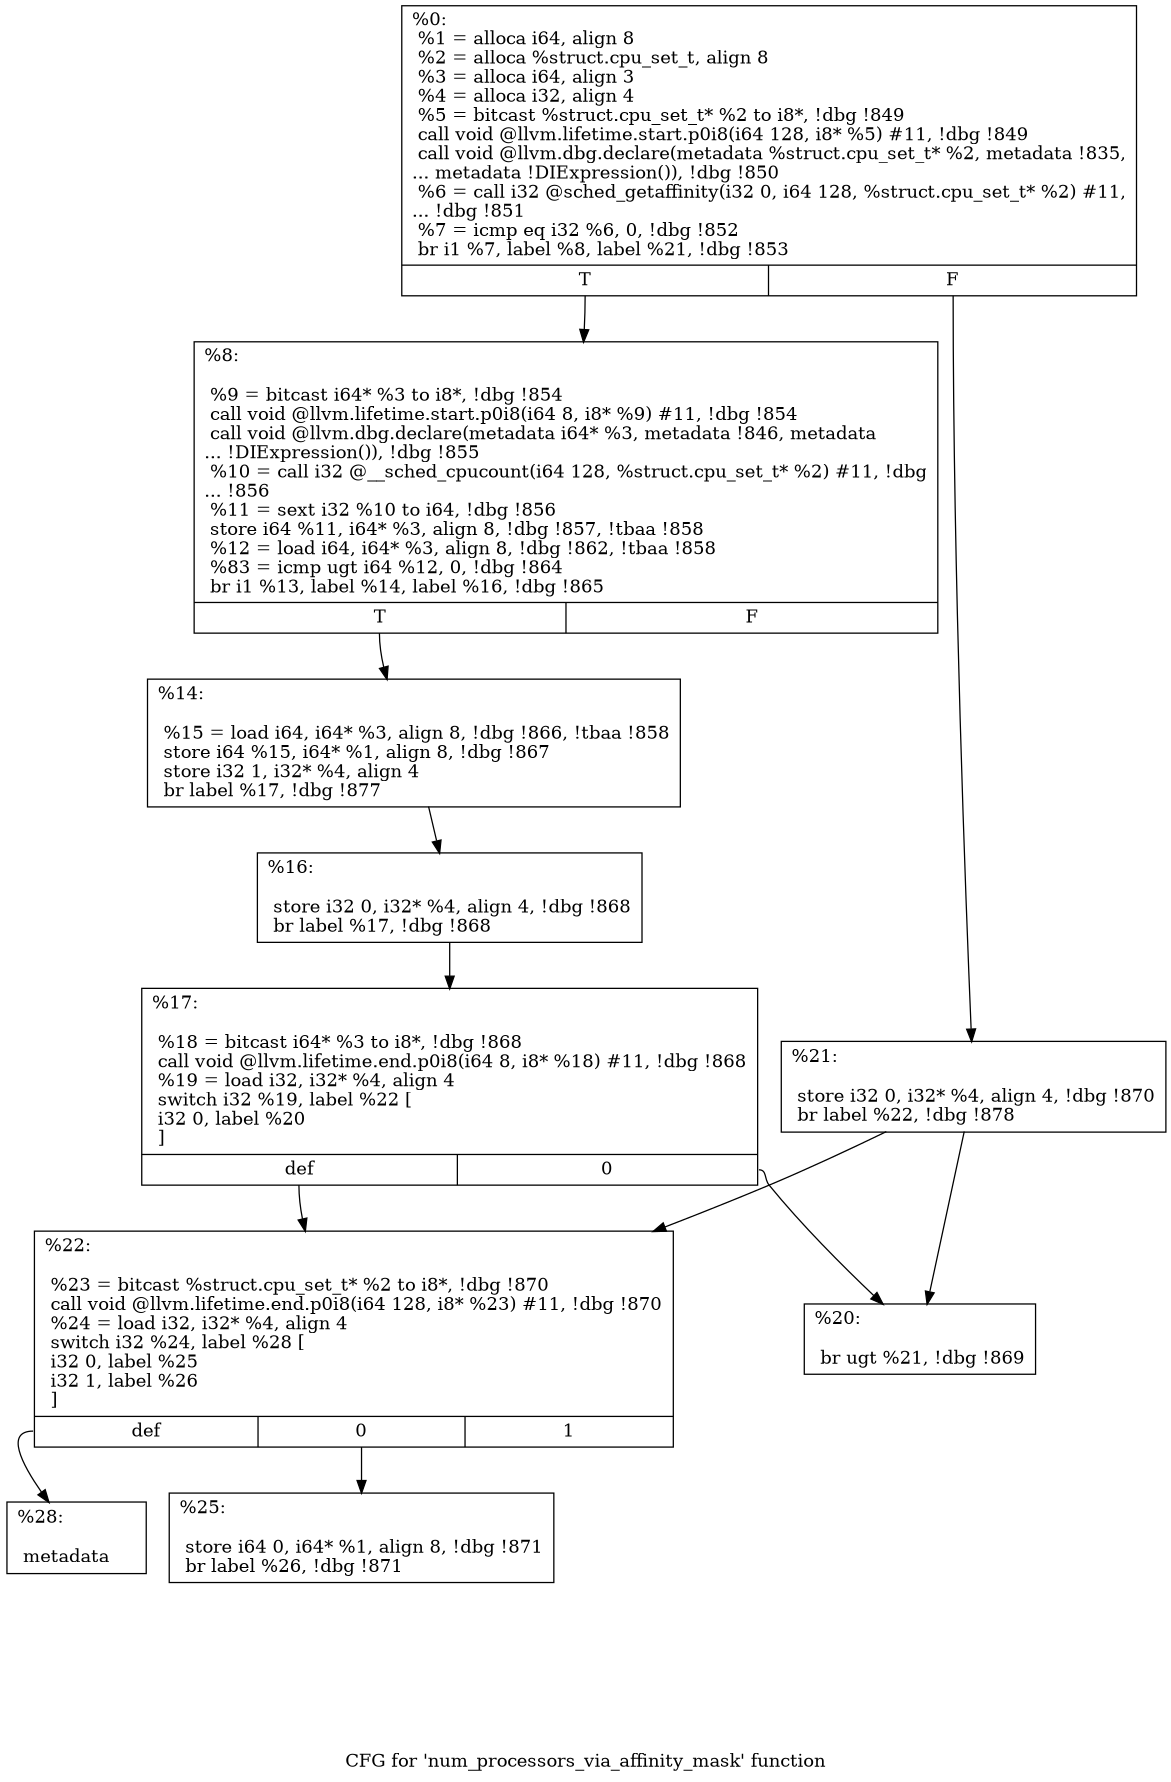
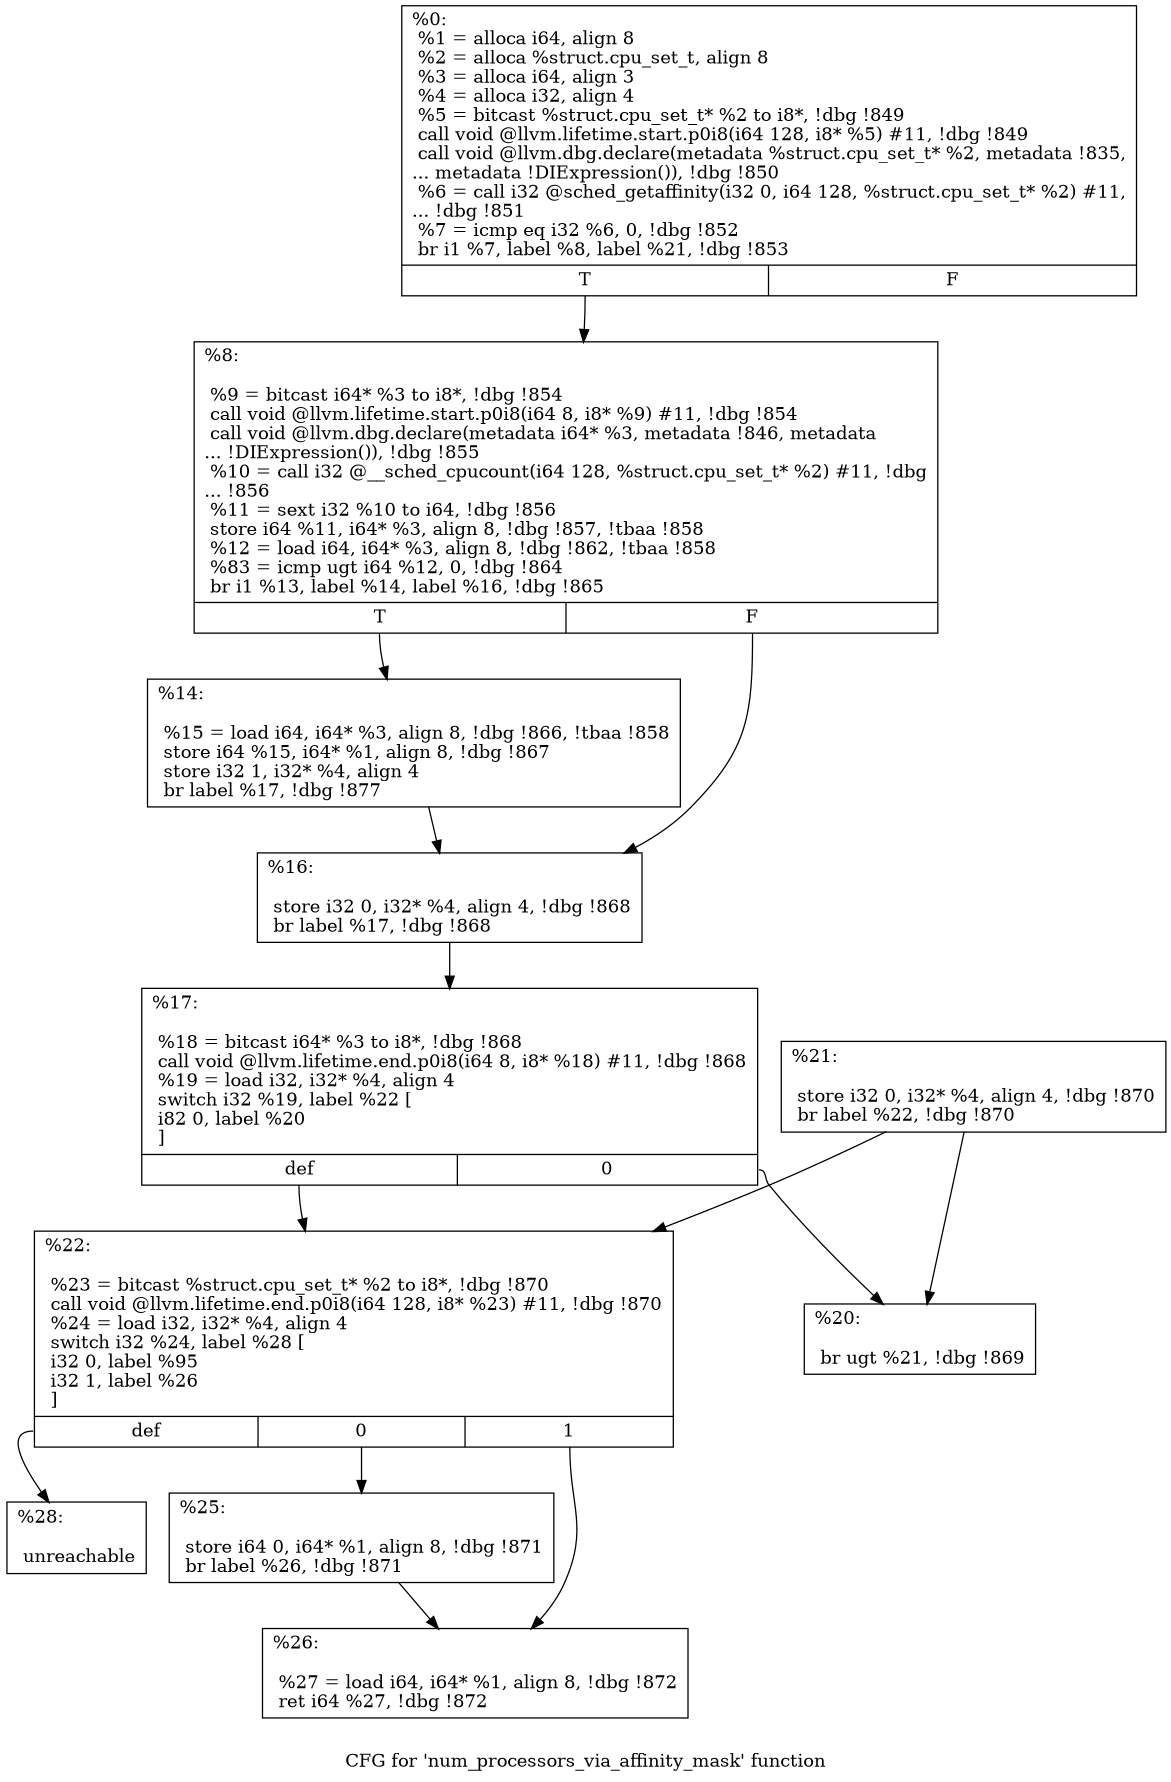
edge "%0:" -> "%21:": removed
edge "%8:" -> "%16:": added
node "%21:": text "br label %22, !dbg !878" -> "br label %22, !dbg !870"
node "%17:": text "i32 0, label %20" -> "i82 0, label %20"
node "%22:": text "i32 0, label %25" -> "i32 0, label %95"
node "%28:": text "metadata" -> "unreachable"
node "%26:": added
